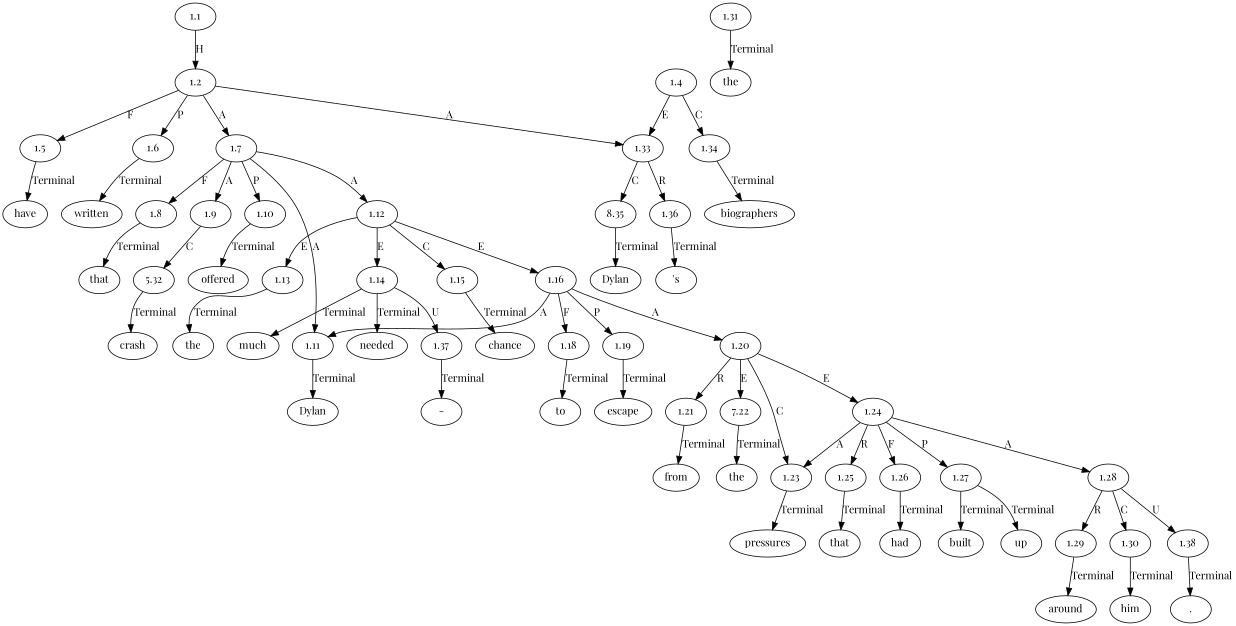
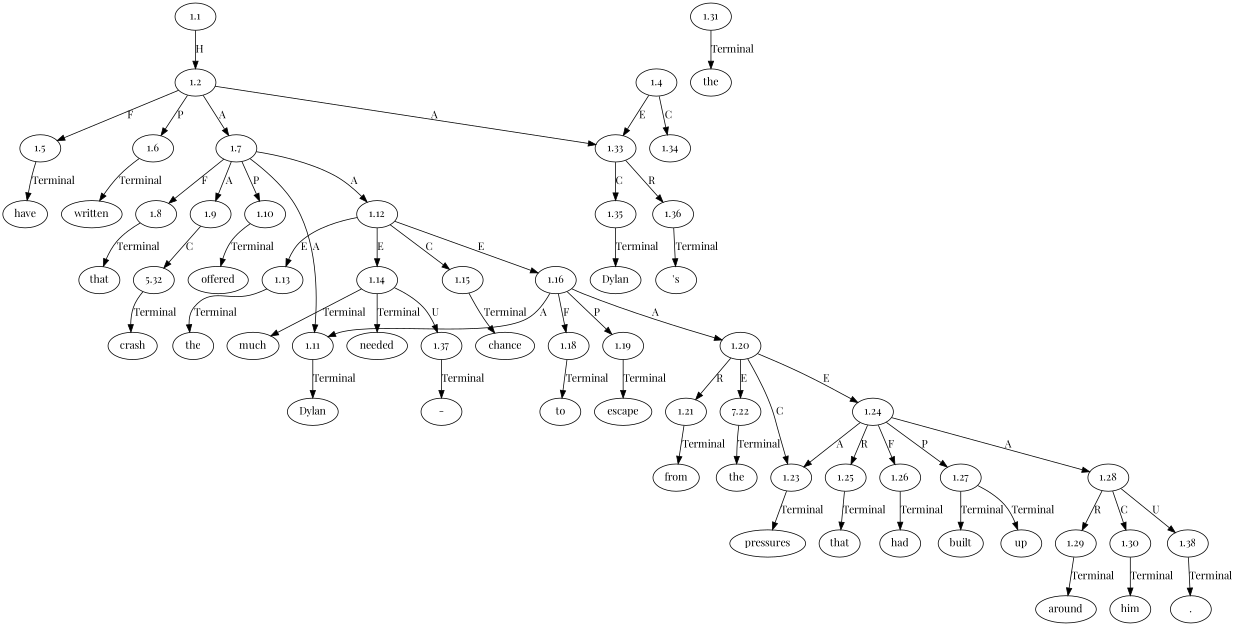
node "8.35": label "8.35" -> "1.35"
node "biographers": removed
